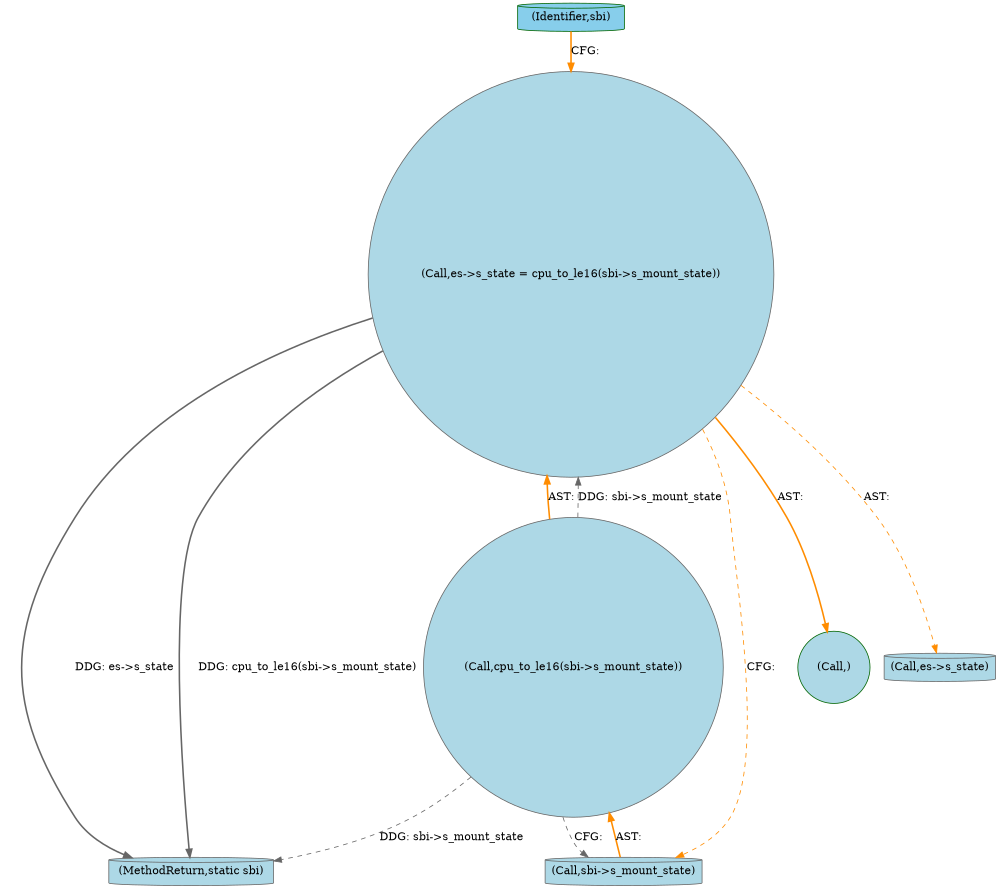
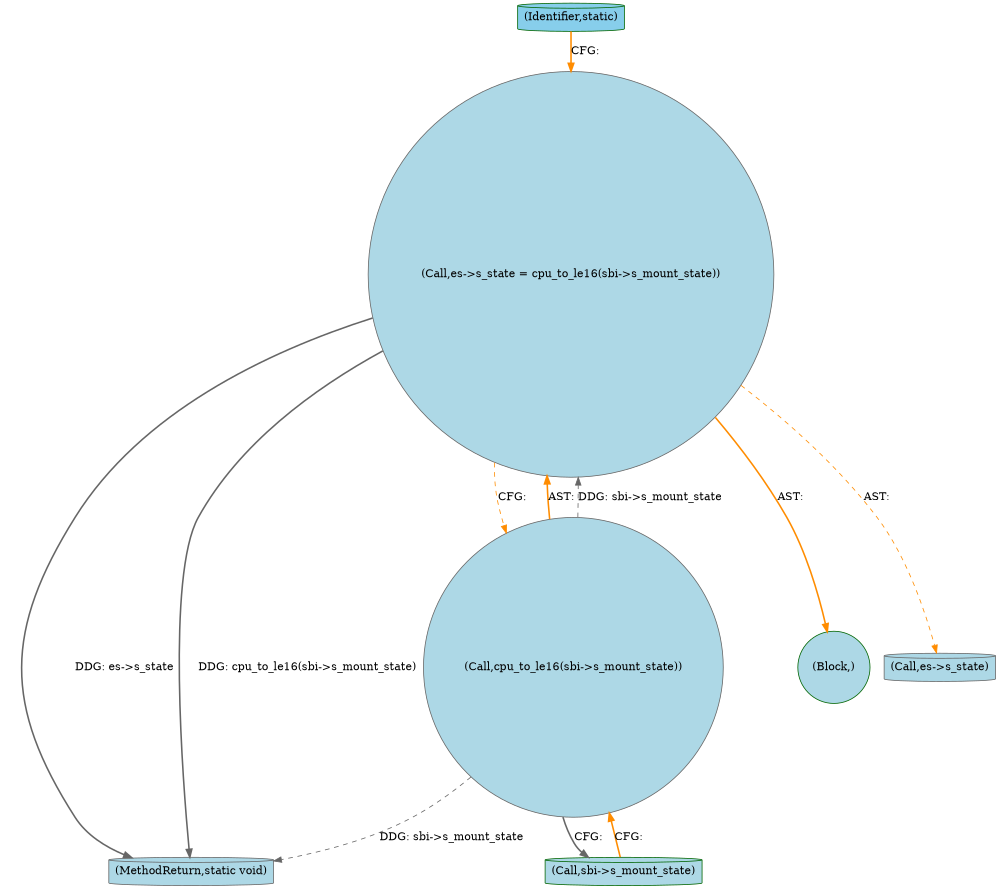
node "(Identifier,sbi)": label "(Identifier,sbi)" -> "(Identifier,static)"
edge "(Call,es->s_state = cpu_to_le16(sbi->s_mount_state))" -> "(Call,sbi->s_mount_state)": now "(Call,es->s_state = cpu_to_le16(sbi->s_mount_state))" -> "(Call,cpu_to_le16(sbi->s_mount_state))"
node "(Call,)": label "(Call,)" -> "(Block,)"
edge "(Call,cpu_to_le16(sbi->s_mount_state))" -> "(Call,sbi->s_mount_state)": style dashed -> bold
edge "(Call,sbi->s_mount_state)" -> "(Call,cpu_to_le16(sbi->s_mount_state))": label "AST: " -> "CFG: "
node "(MethodReturn,static sbi)": label "(MethodReturn,static sbi)" -> "(MethodReturn,static void)"
node "(Call,sbi->s_mount_state)": color gray40 -> darkgreen
